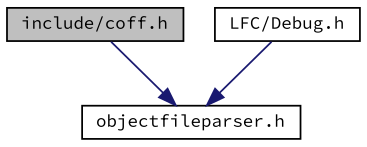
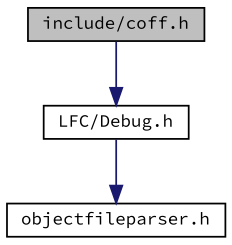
edge "include/coff.h" -> "objectfileparser.h": now "include/coff.h" -> "LFC/Debug.h"
